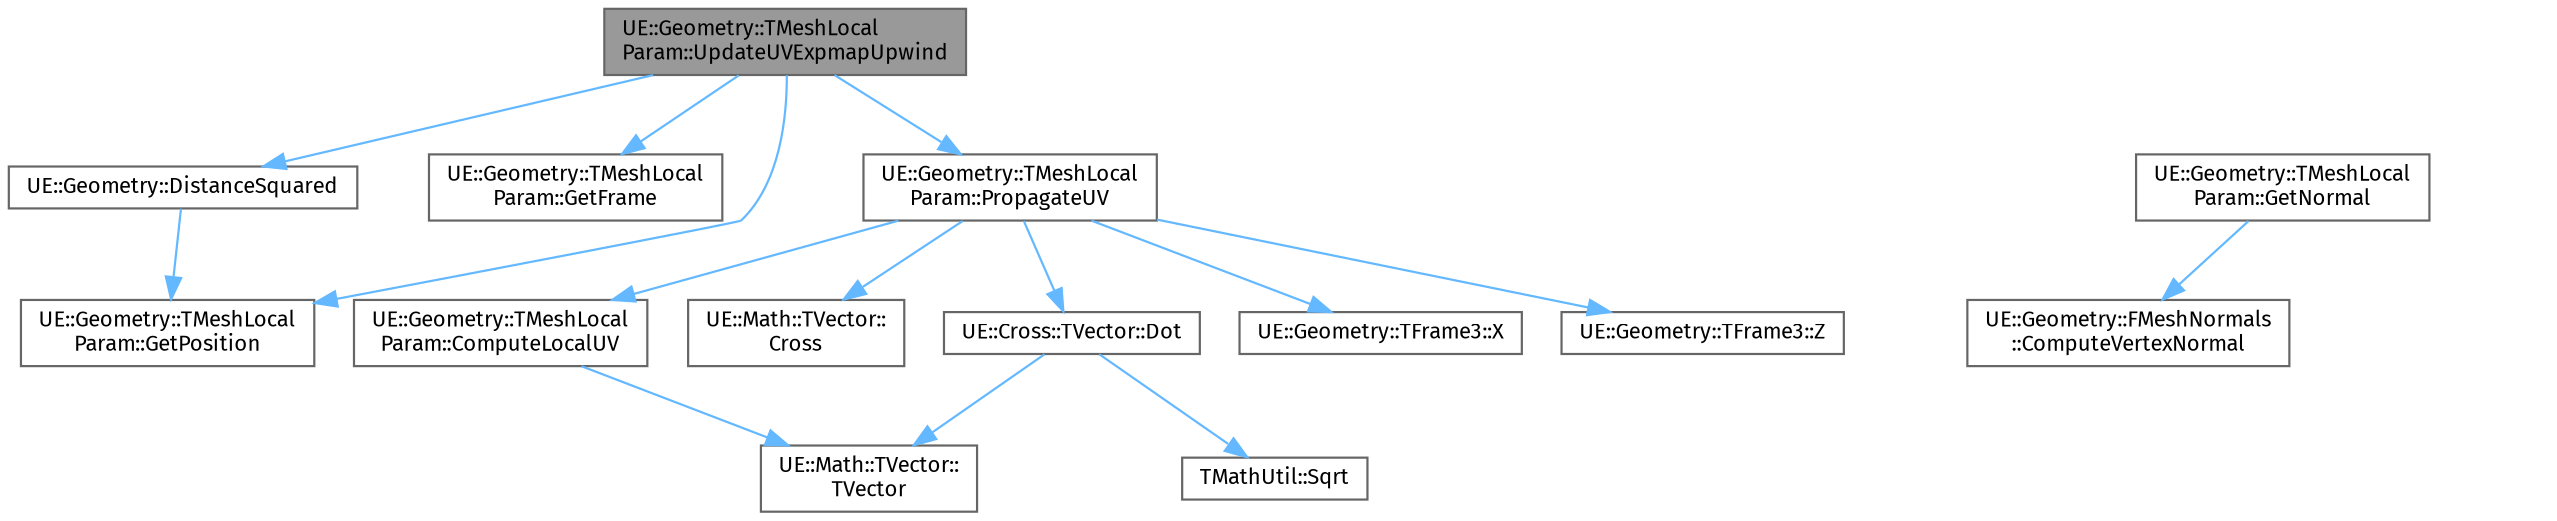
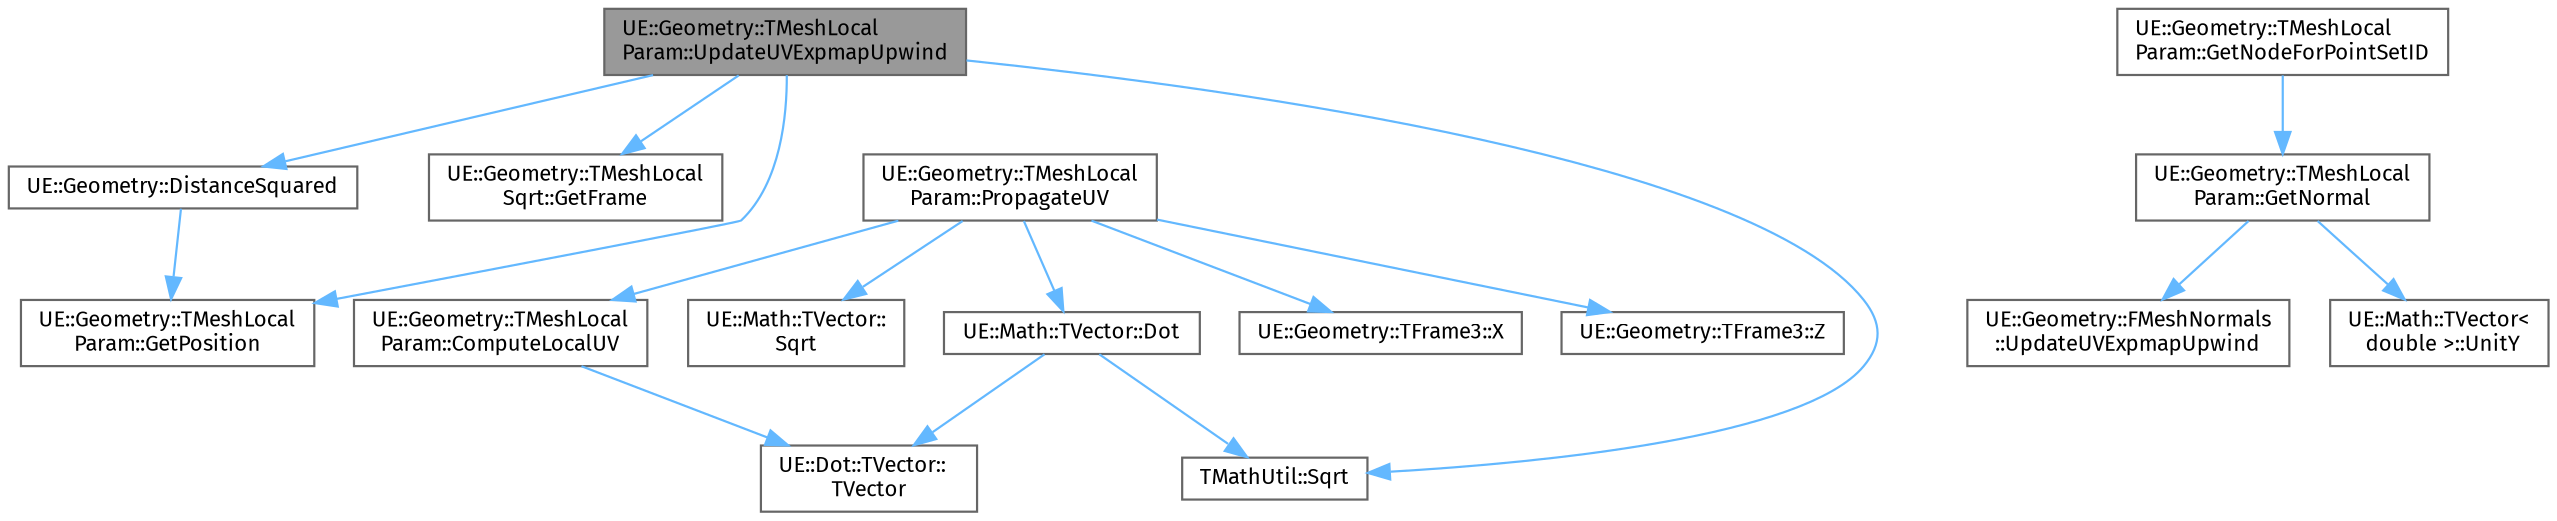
node "UE::Geometry::TMeshLocal Param::GetNodeForPointSetID": added
edge "UE::Geometry::TMeshLocal Param::UpdateUVExpmapUpwind" -> "UE::Geometry::TMeshLocal Param::PropagateUV": now "UE::Geometry::TMeshLocal Param::UpdateUVExpmapUpwind" -> "TMathUtil::Sqrt"
node "UE::Geometry::TMeshLocal Param::GetFrame": label "UE::Geometry::TMeshLocal Param::GetFrame" -> "UE::Geometry::TMeshLocal Sqrt::GetFrame"
node "UE::Math::TVector:: Cross": label "UE::Math::TVector:: Cross" -> "UE::Math::TVector:: Sqrt"
node "UE::Cross::TVector::Dot": label "UE::Cross::TVector::Dot" -> "UE::Math::TVector::Dot"
node "UE::Geometry::FMeshNormals ::ComputeVertexNormal": label "UE::Geometry::FMeshNormals ::ComputeVertexNormal" -> "UE::Geometry::FMeshNormals ::UpdateUVExpmapUpwind"
node "UE::Math::TVector< double >::UnitY": added
node "UE::Math::TVector:: TVector": label "UE::Math::TVector:: TVector" -> "UE::Dot::TVector:: TVector"
